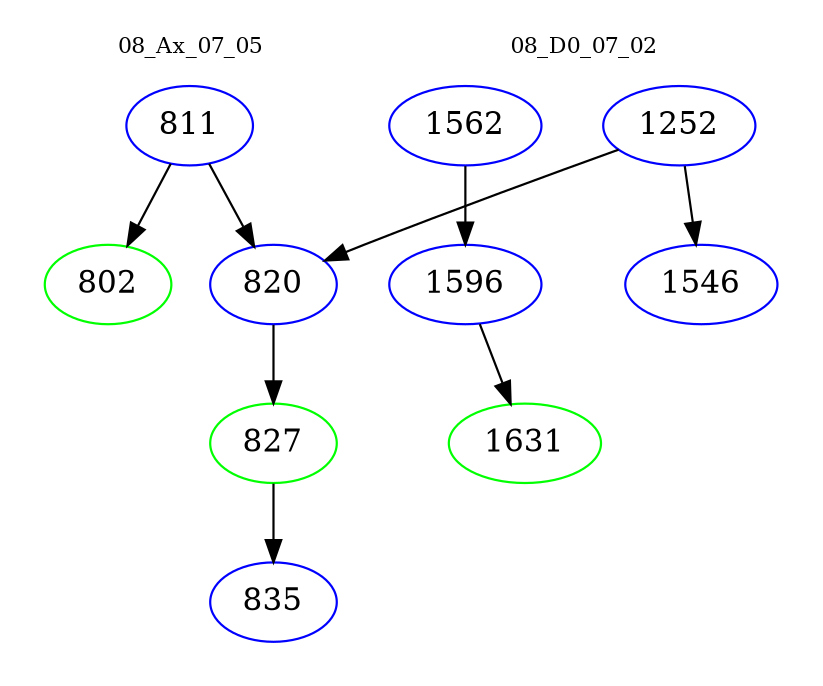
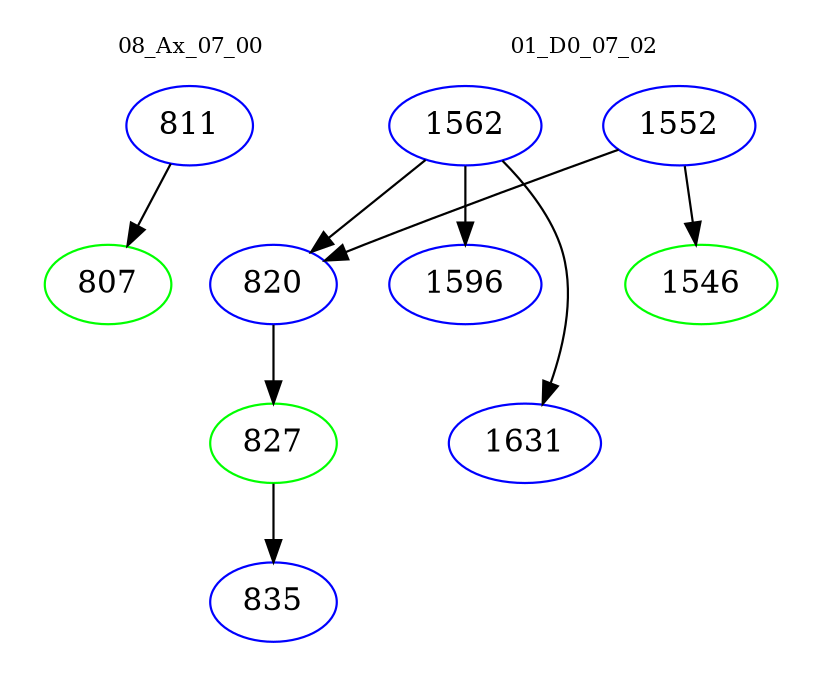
cluster "08_Ax_07_05": label "08_Ax_07_05" -> "08_Ax_07_00"
cluster "08_D0_07_02": label "08_D0_07_02" -> "01_D0_07_02"
node "1252": label "1252" -> "1552"
edge "811" -> "820": now "1562" -> "820"
node "802": label "802" -> "807"
node "1546": color blue -> green
edge "1596" -> "1631": now "1562" -> "1631"
node "1631": color green -> blue
